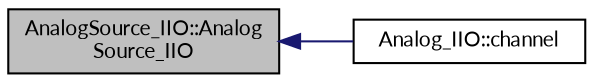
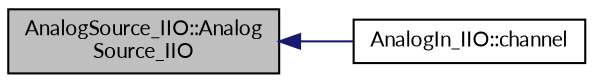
node "Analog_IIO::channel": label "Analog_IIO::channel" -> "AnalogIn_IIO::channel"
